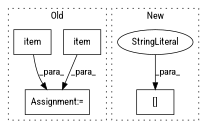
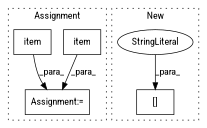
cluster "Old": label "Old" -> "Assignment"
